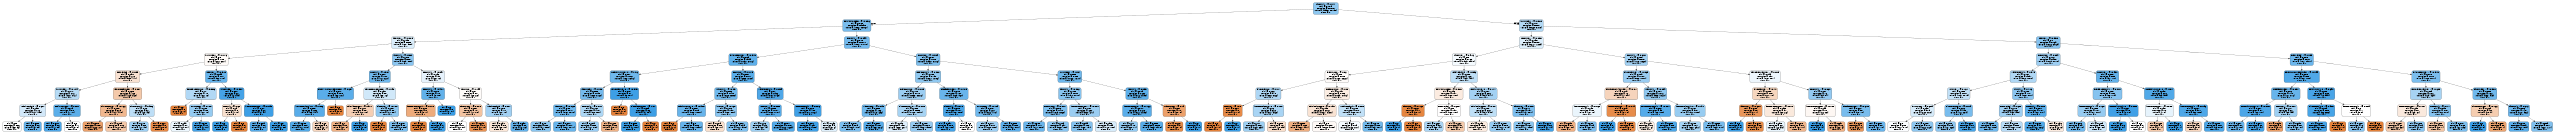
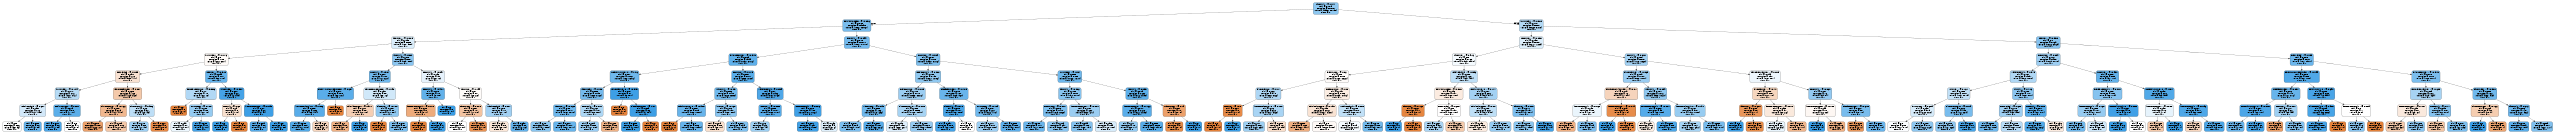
node "gini = 0.204 samples = 1148 value = [212, 1629] class = 1": removed
